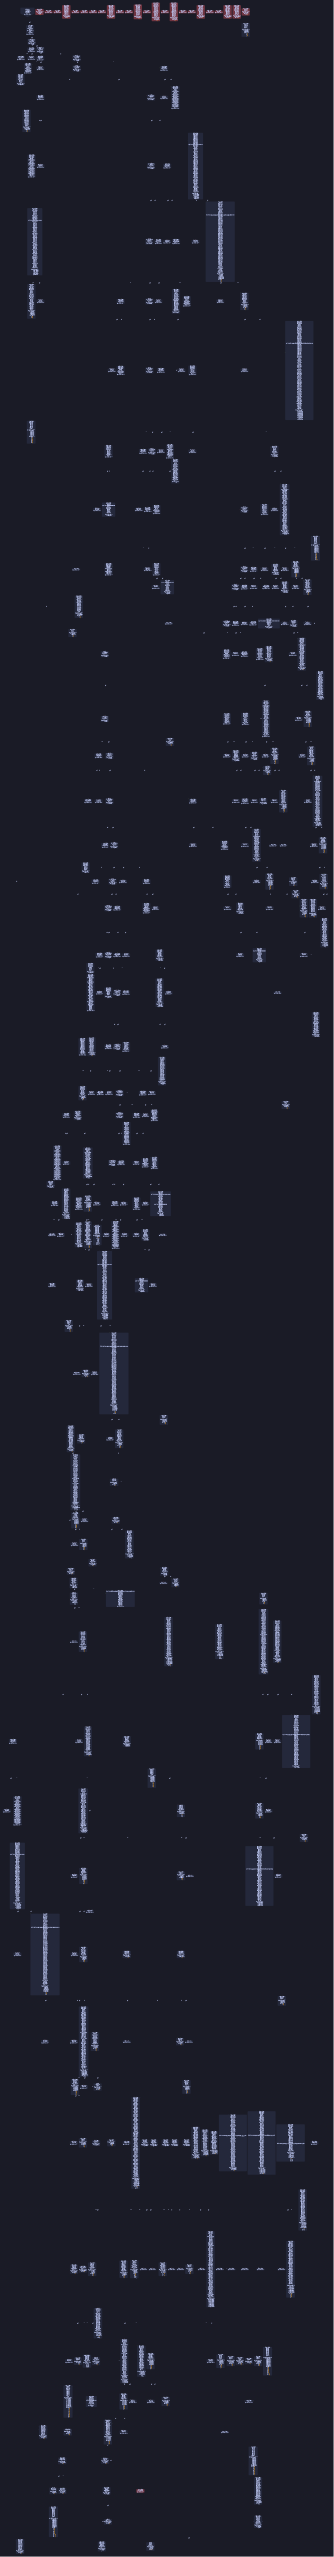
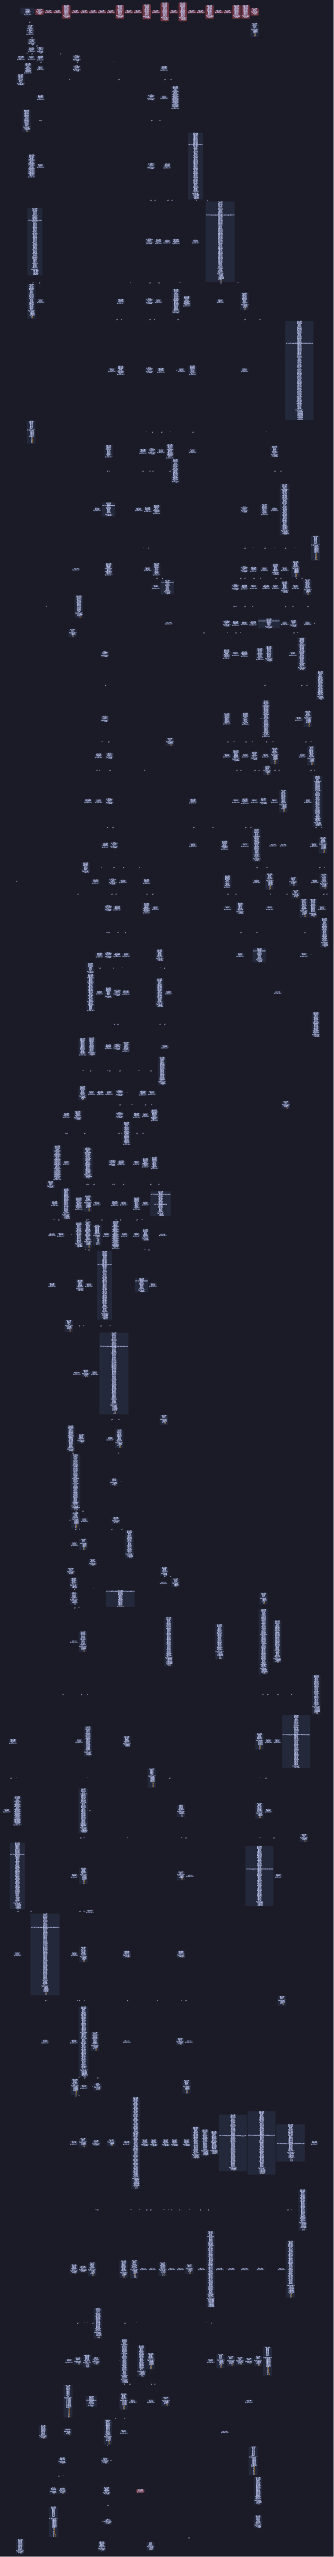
node "[0345] JUMPDEST [0346] STOP Stack size req: 0, sizeΔ: 0": added
